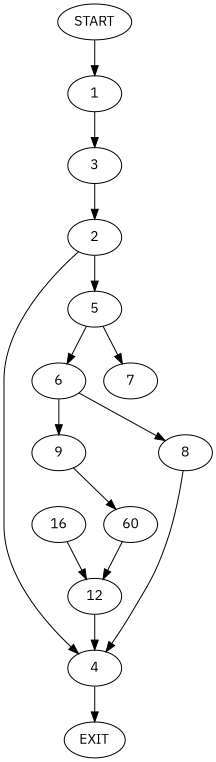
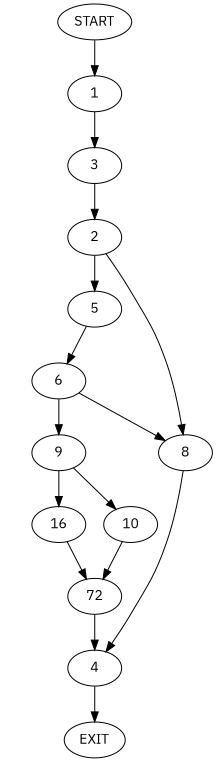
node "7": removed
edge "2" -> "4": now "2" -> "8"
edge "9" -> "16": added
node "60": label "60" -> "10"
node "12": label "12" -> "72"
